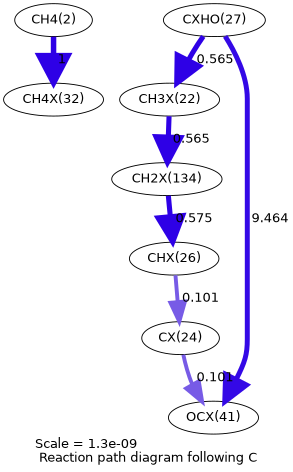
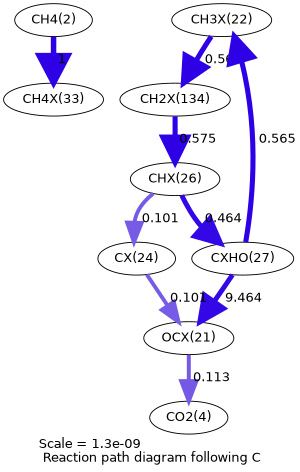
node "CH4X(32)": label "CH4X(32)" -> "CH4X(33)"
edge "CHX(26)" -> "CXHO(27)": added, label "0.464"
node "CO2(4)": added
node "OCX(41)": label "OCX(41)" -> "OCX(21)"
